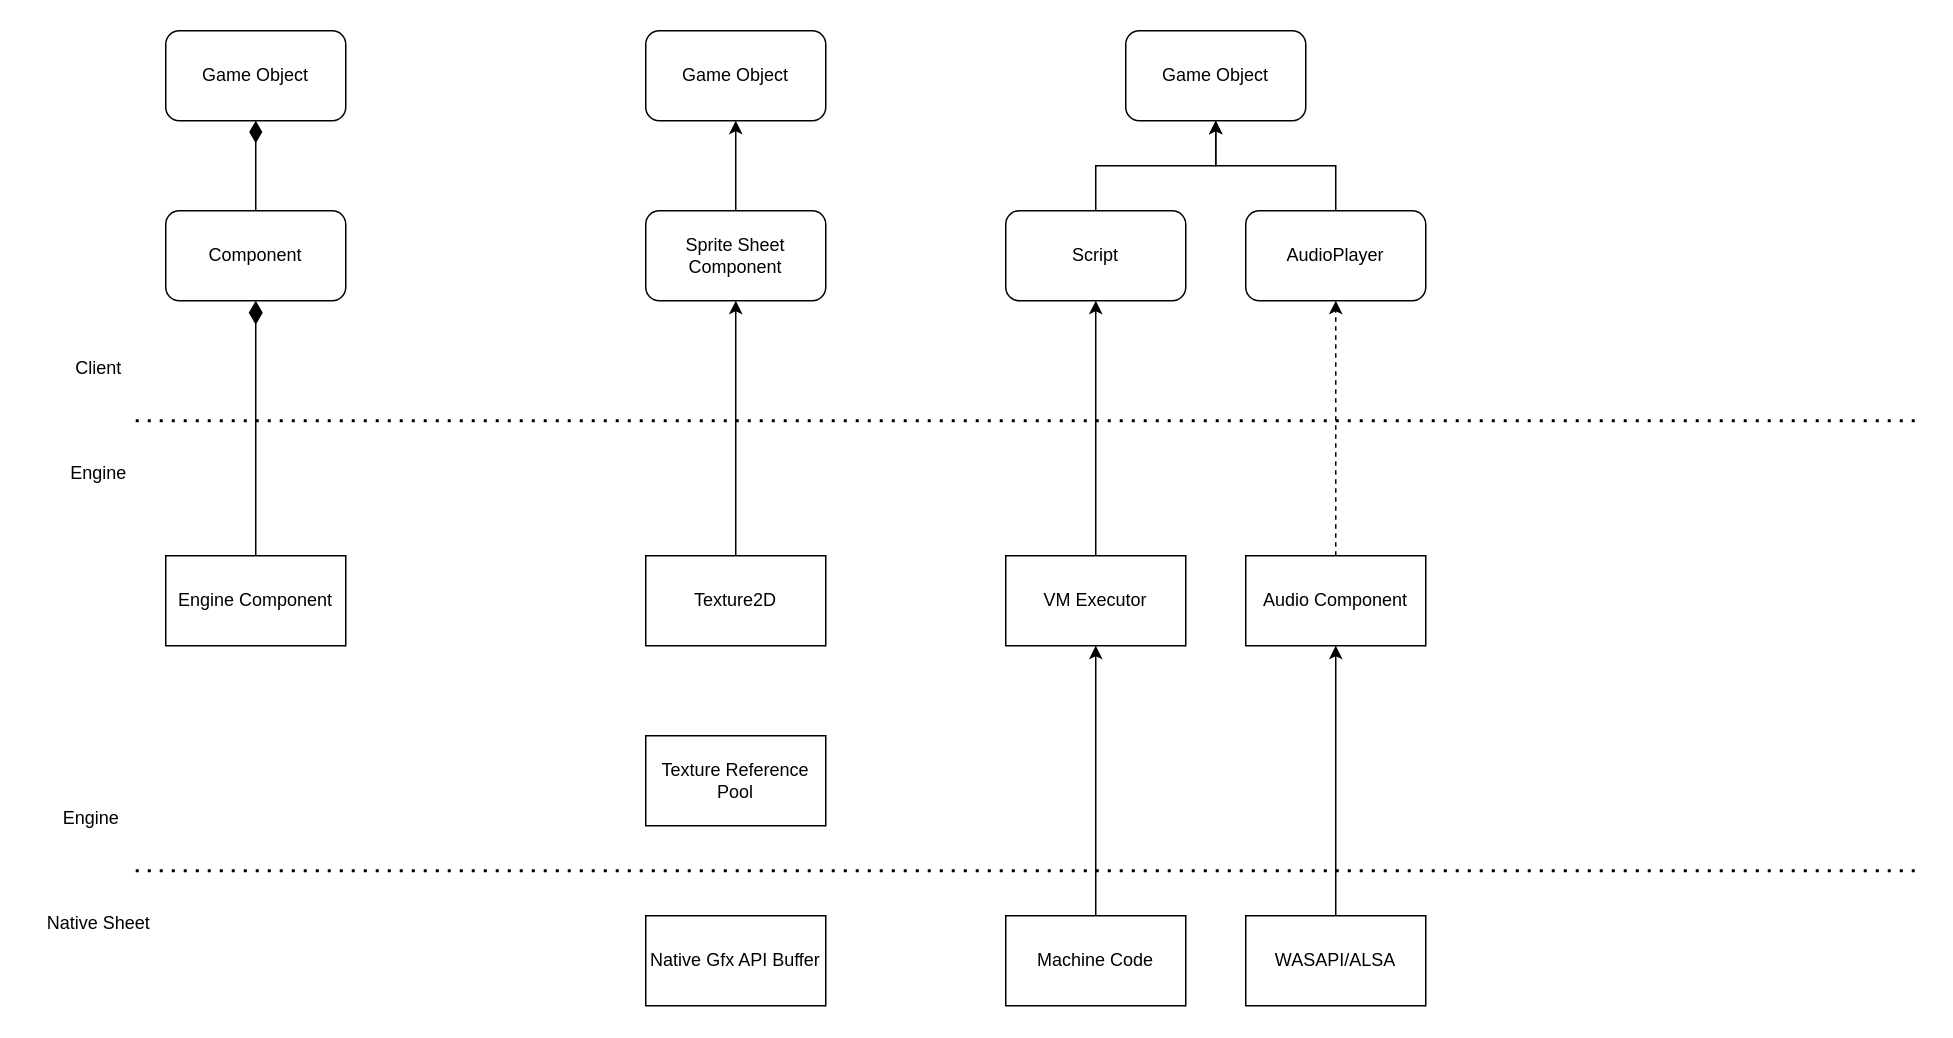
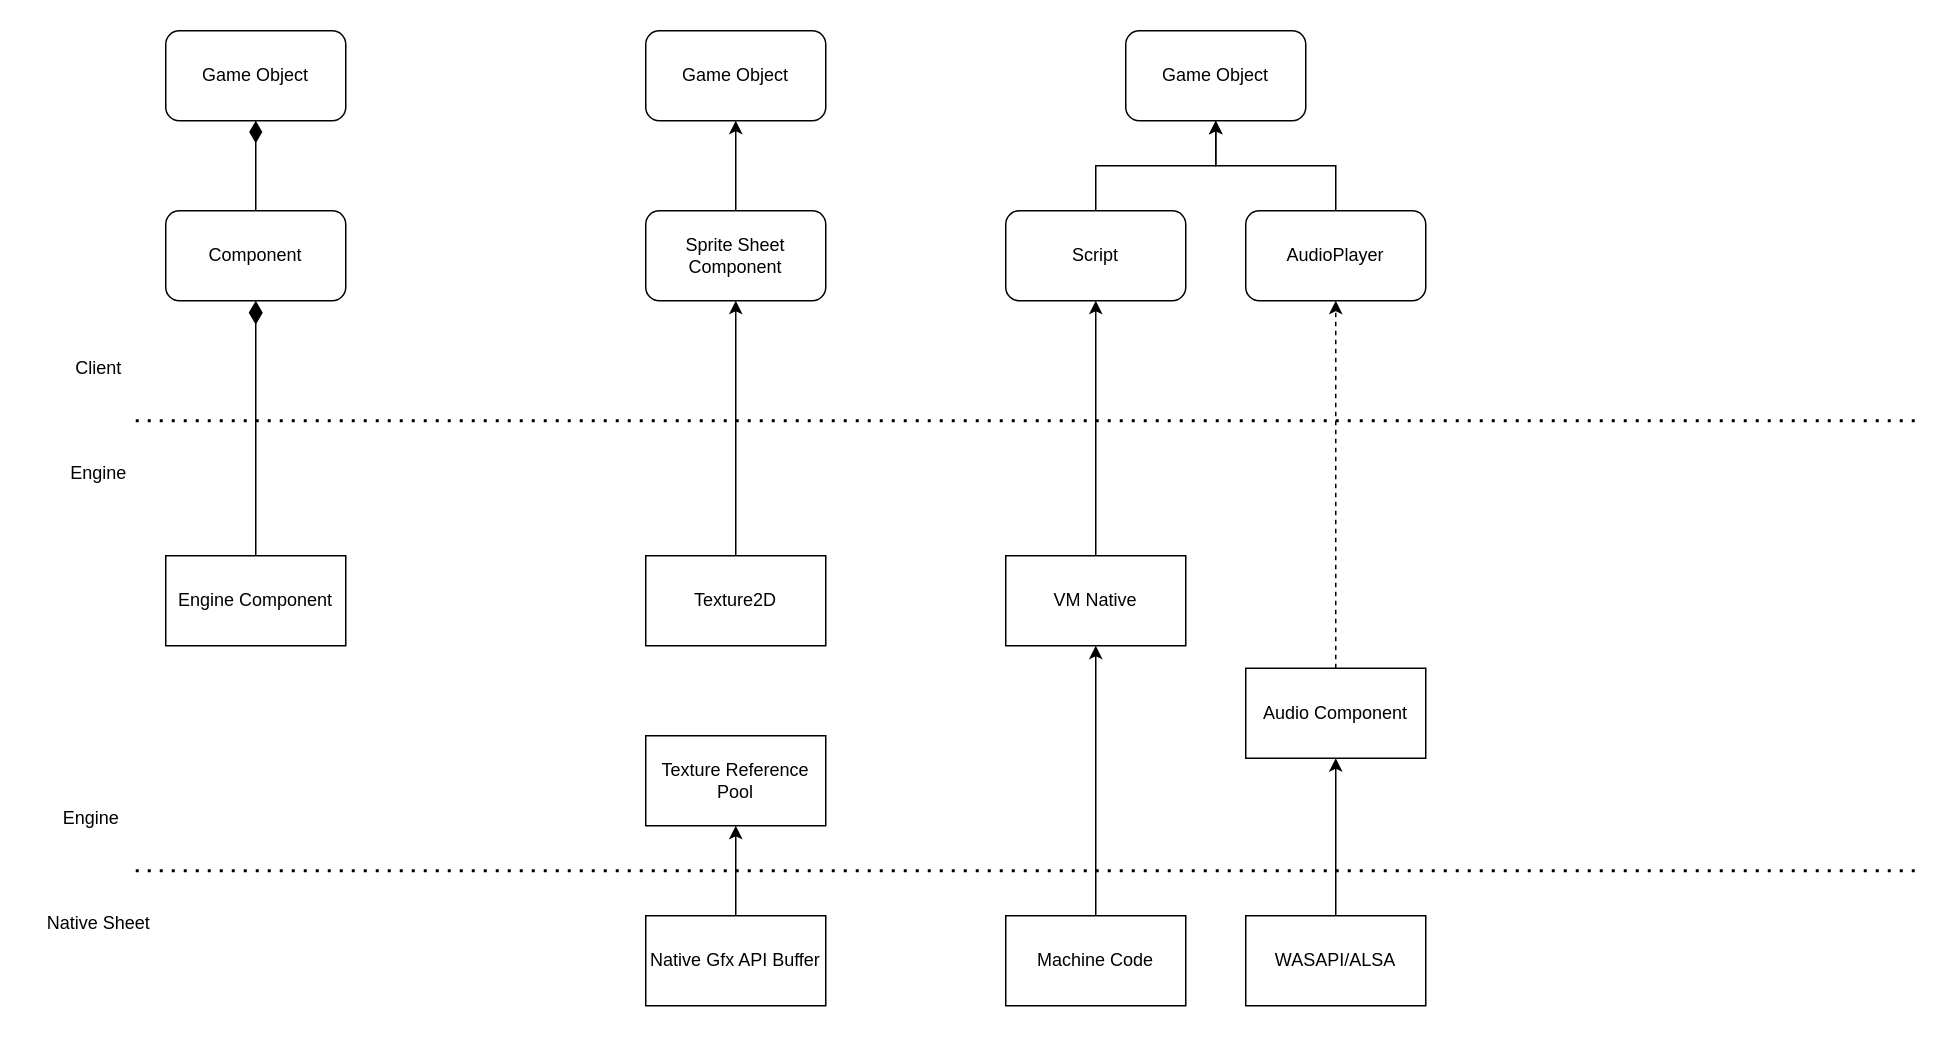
node "VM Executor": label "VM Executor" -> "VM Native"
node "Audio Component": moved (1336, 601) -> (1336, 713)
edge "Native Gfx API Buffer" -> "Texture Reference Pool": added
